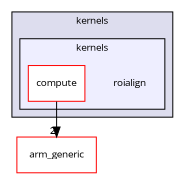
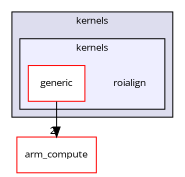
node "compute": label "compute" -> "generic"
node "arm_generic": label "arm_generic" -> "arm_compute"
